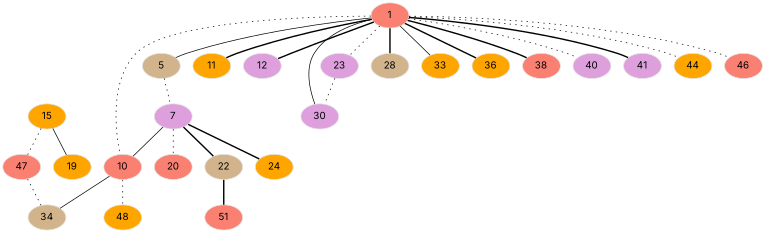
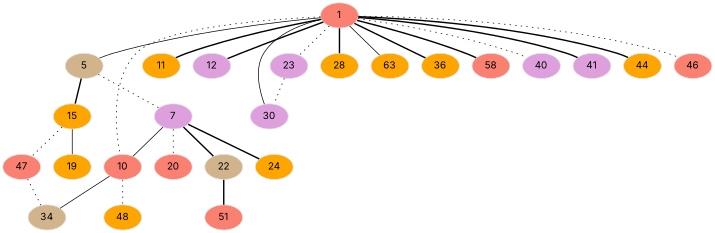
edge "1" -- "44": style dotted -> bold
node "28": fillcolor tan -> orange
node "33": label "33" -> "63"
node "38": label "38" -> "58"
edge "5" -- "15": added
